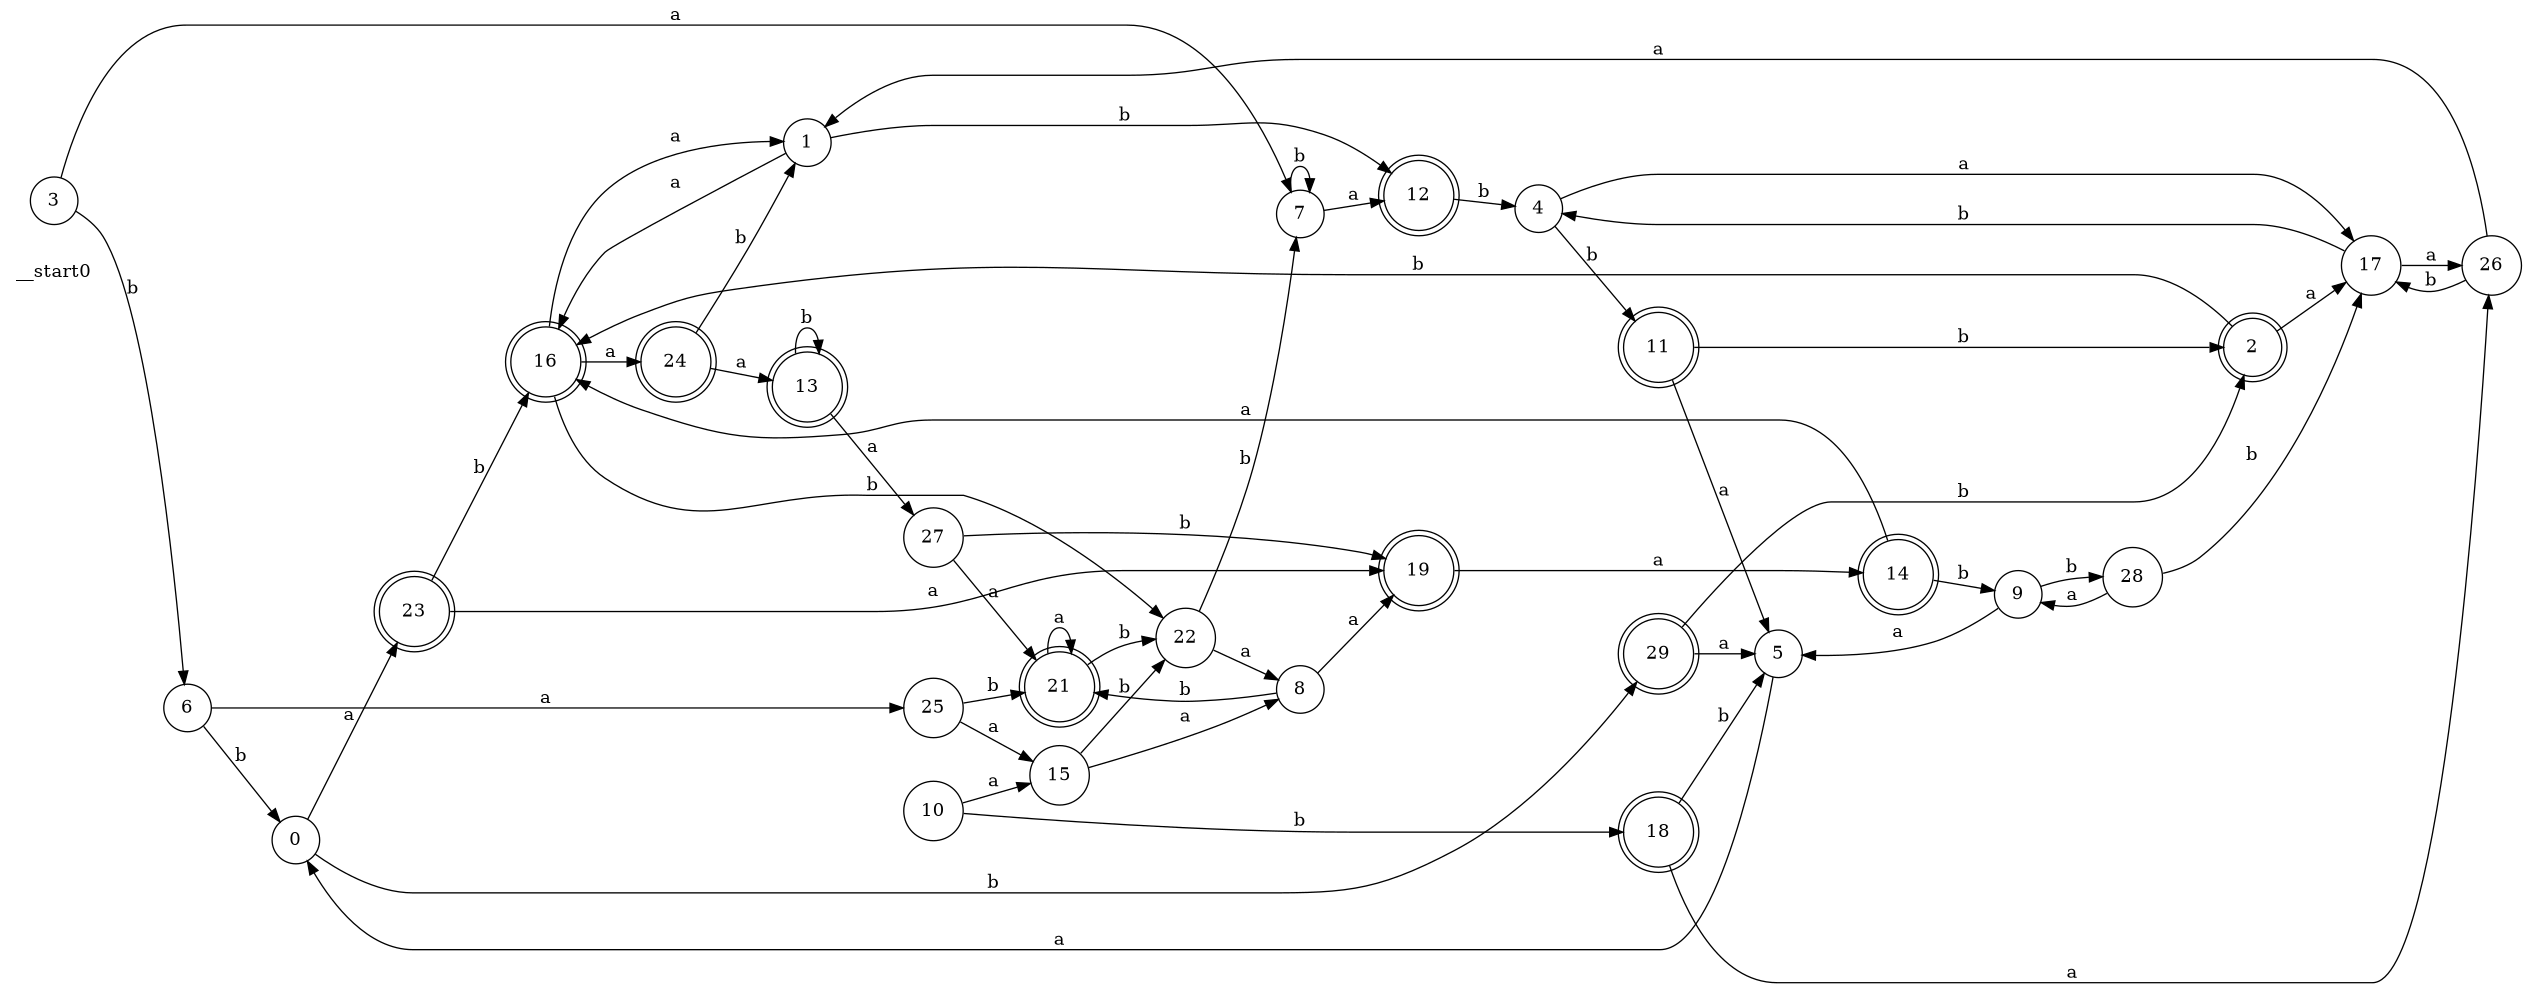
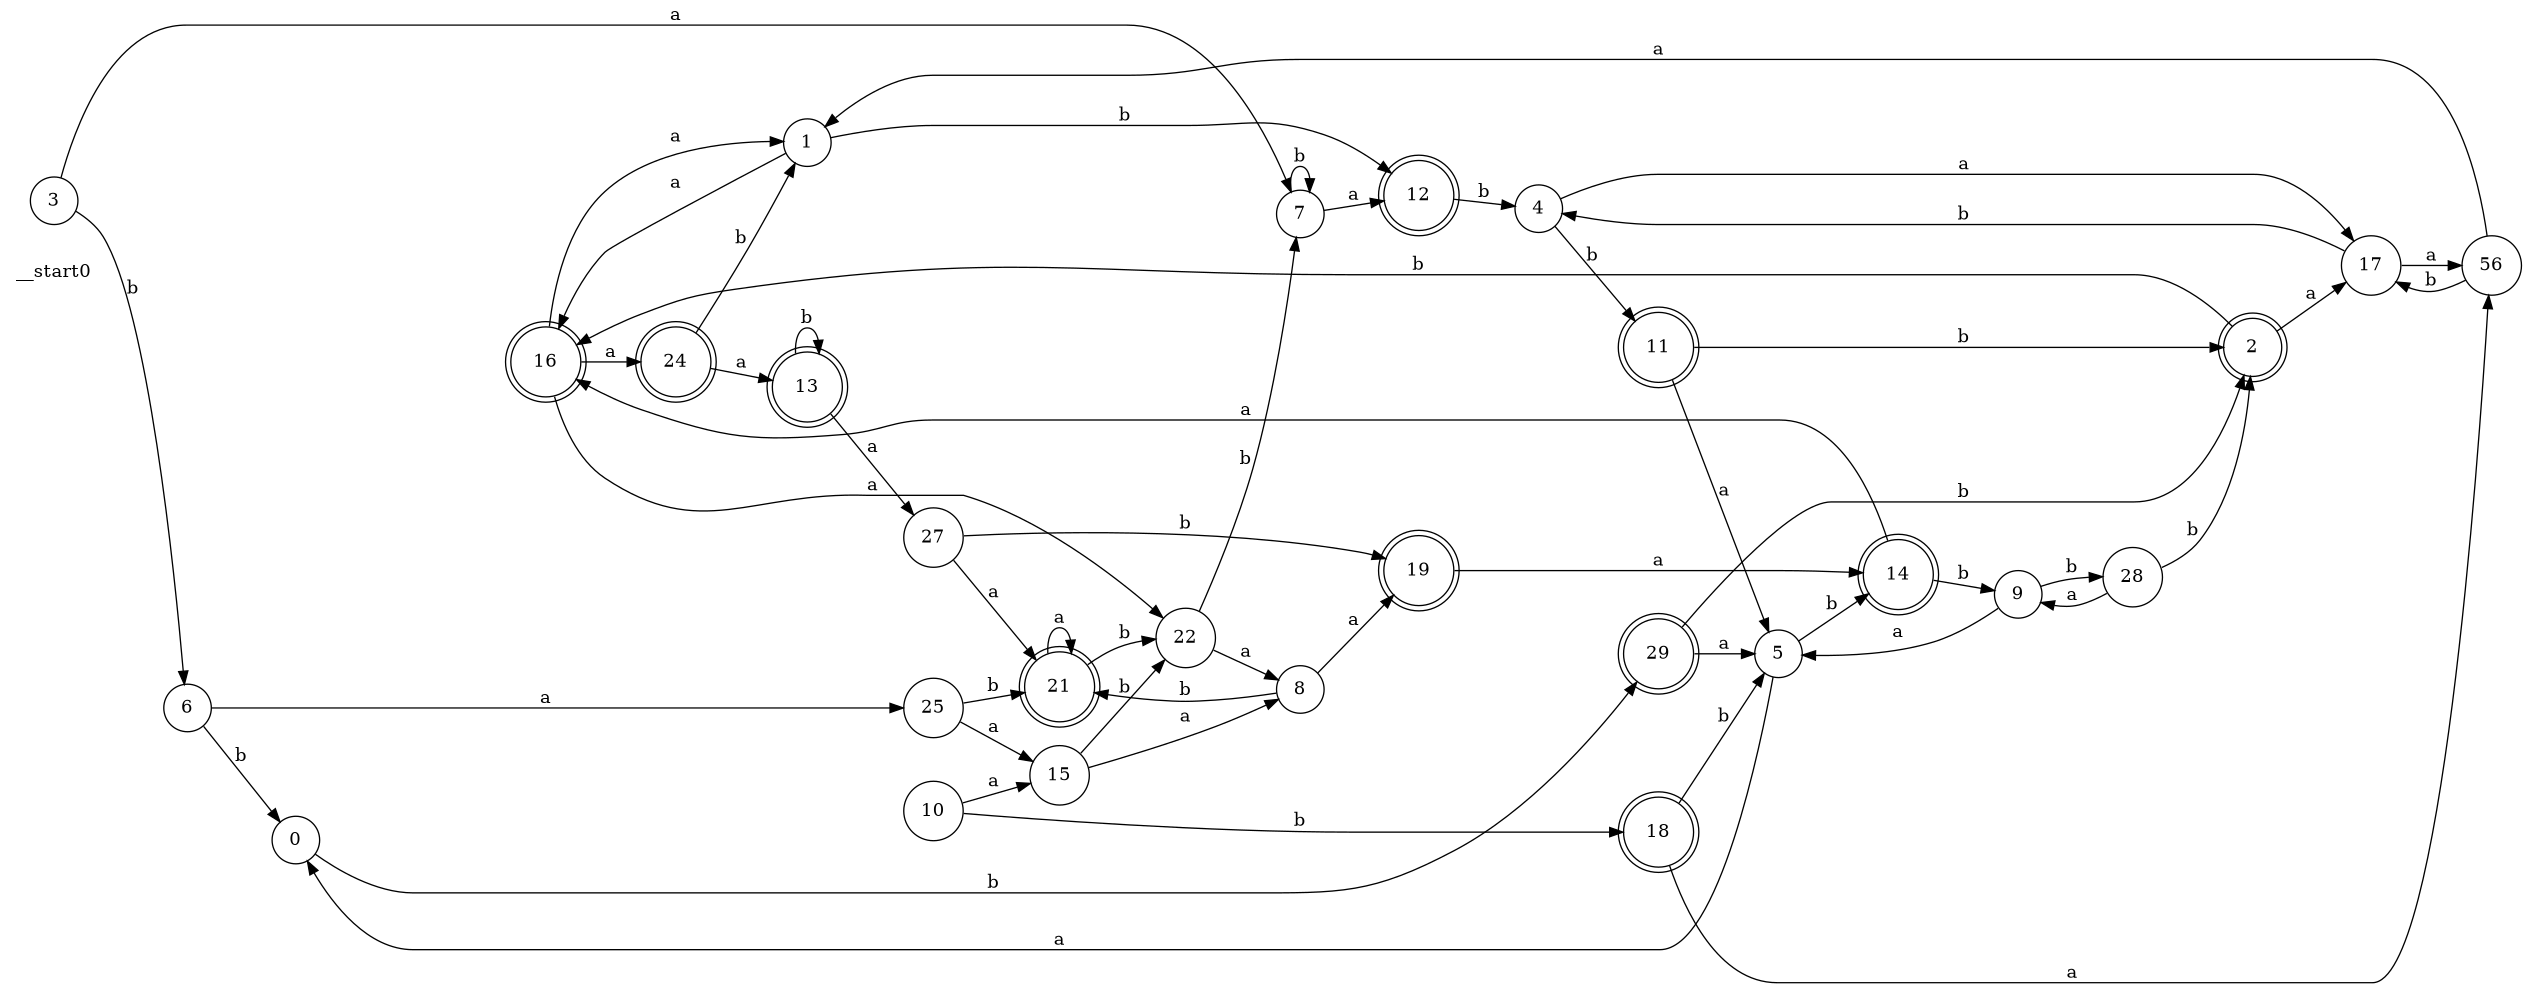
node "26": label "26" -> "56"
edge "28" -> "17": now "28" -> "2"
edge "16" -> "22": label "b" -> "a"
node "23": removed
edge "5" -> "14": added, label "b"
